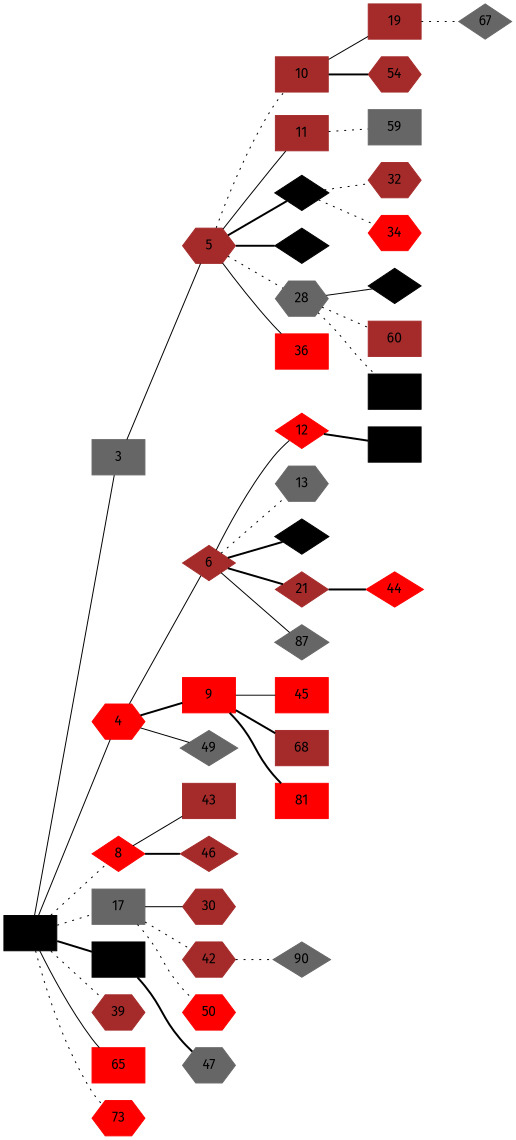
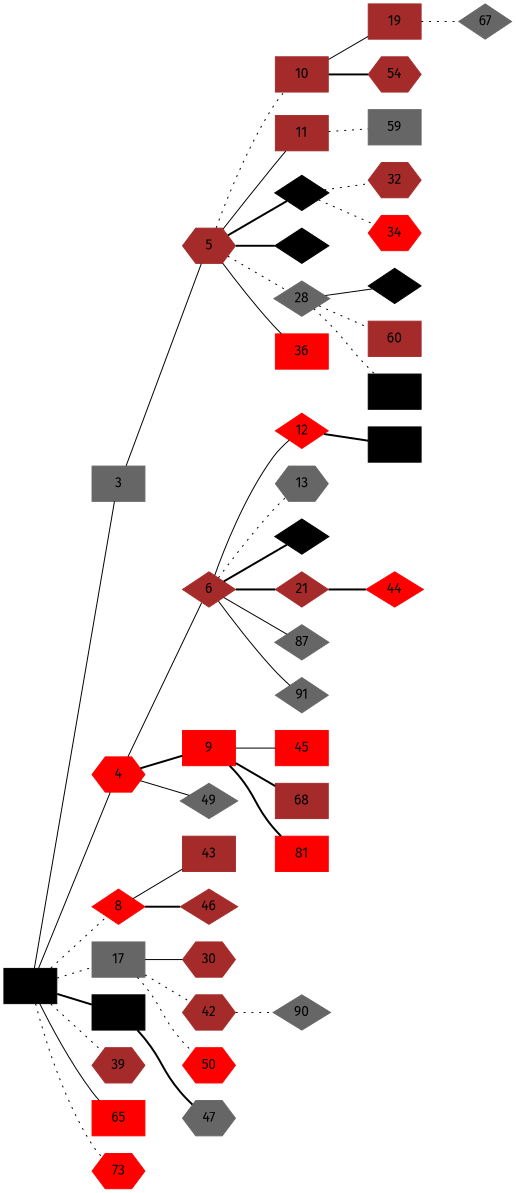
node "28": shape hexagon -> diamond
node "91": added
